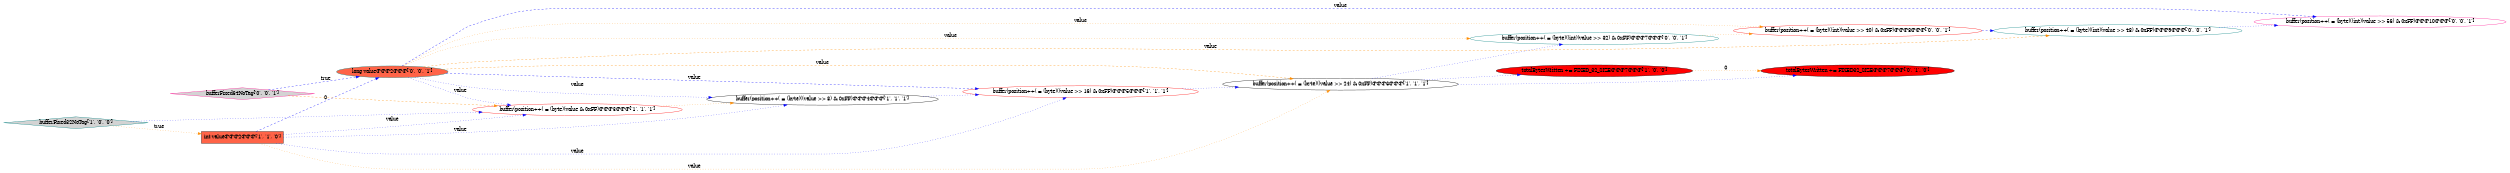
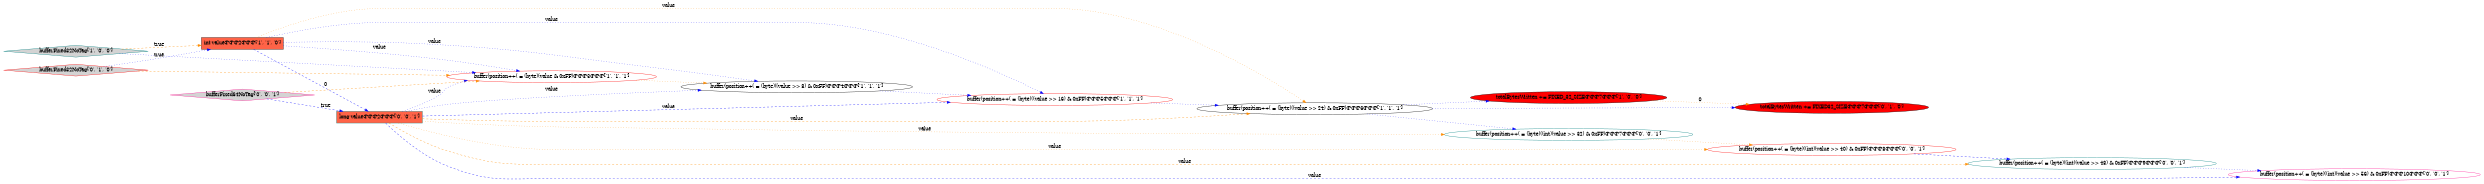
node "bufferFixed32NoTag['0', '1', '0']": added
node "long value@@@2@@@['0', '0', '1']": shape ellipse -> box
edge "bufferFixed32NoTag['1', '0', '0']" -> "int value@@@2@@@['1', '1', '0']": style dotted -> dashed
